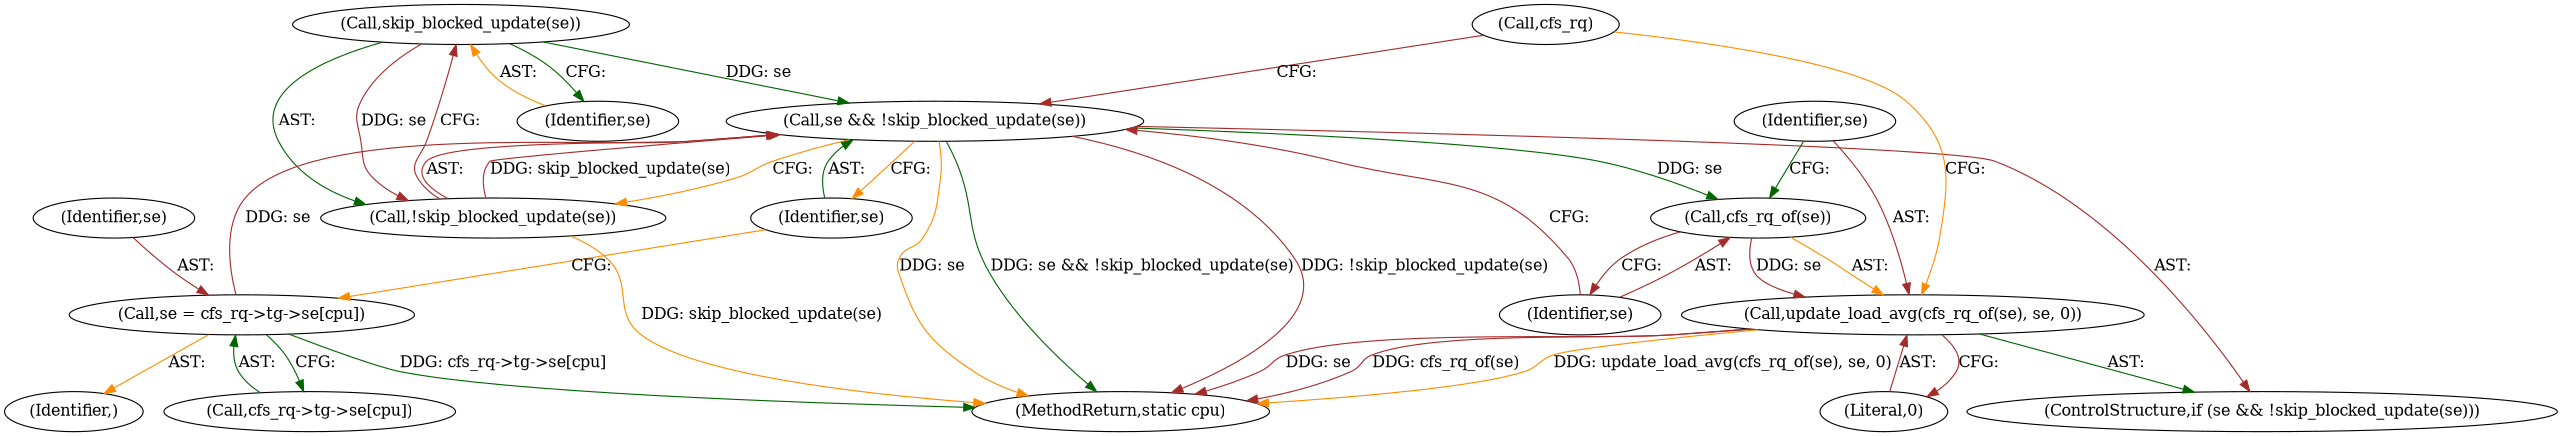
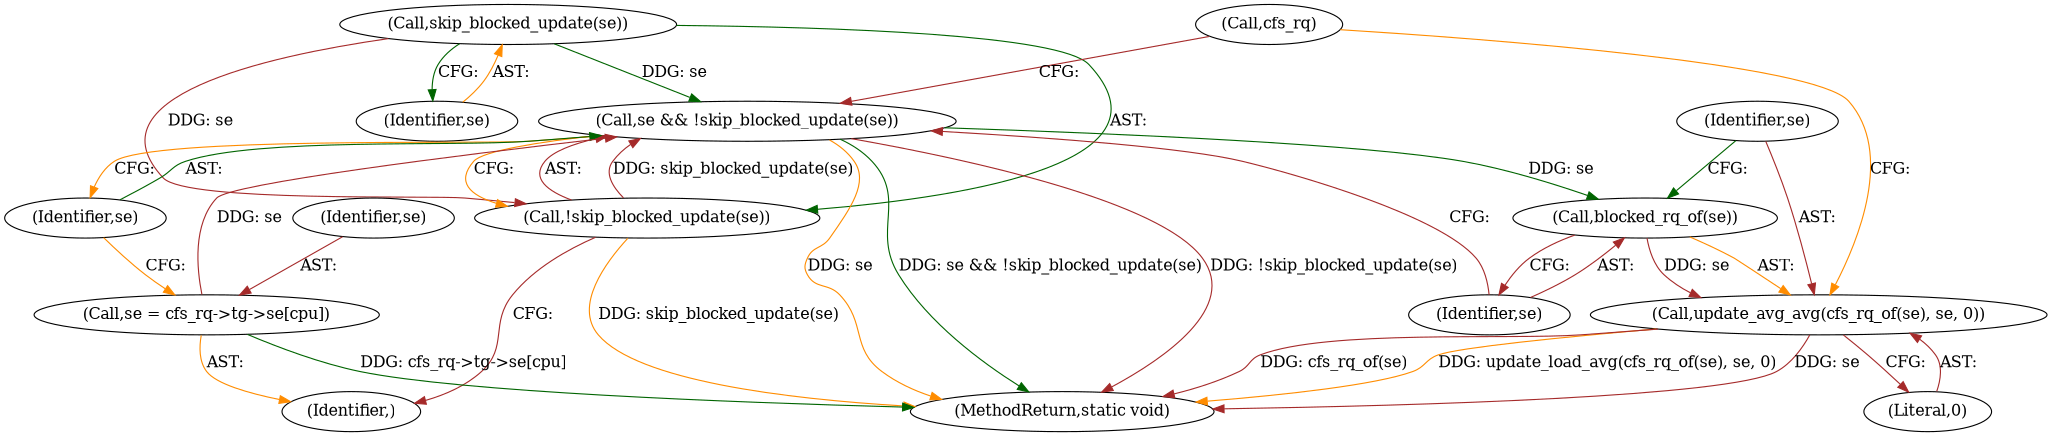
edge "(Call,!skip_blocked_update(se))" -> "(Call,skip_blocked_update(se))": now "(Call,!skip_blocked_update(se))" -> "(Identifier,)"
node "(Call,cfs_rq_of(se))": label "(Call,cfs_rq_of(se))" -> "(Call,blocked_rq_of(se))"
node "(Call,update_load_avg(cfs_rq_of(se), se, 0))": label "(Call,update_load_avg(cfs_rq_of(se), se, 0))" -> "(Call,update_avg_avg(cfs_rq_of(se), se, 0))"
node "(Call,cfs_rq->tg->se[cpu])": removed
node "(MethodReturn,static cpu)": label "(MethodReturn,static cpu)" -> "(MethodReturn,static void)"
node "(ControlStructure,if (se && !skip_blocked_update(se)))": removed
